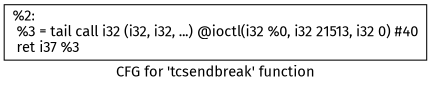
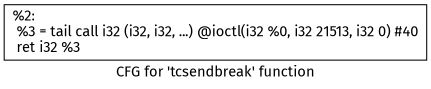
node "%2:": text "ret i37 %3" -> "ret i32 %3"
